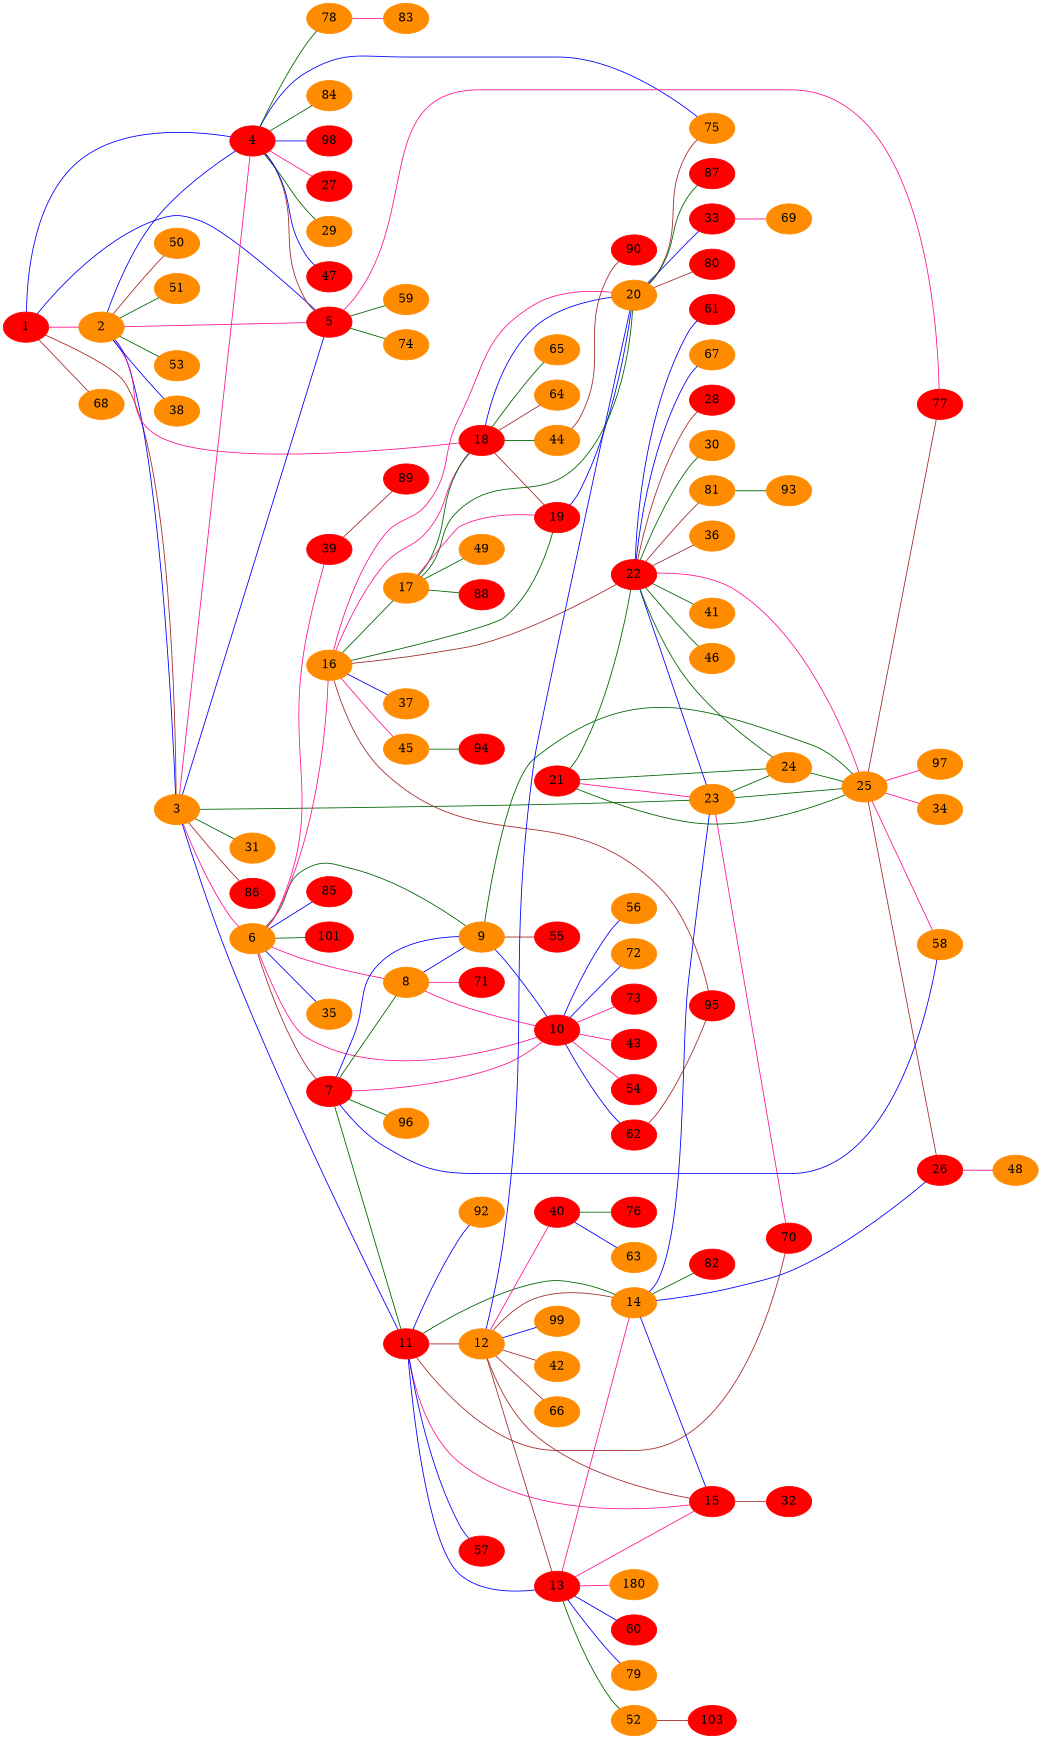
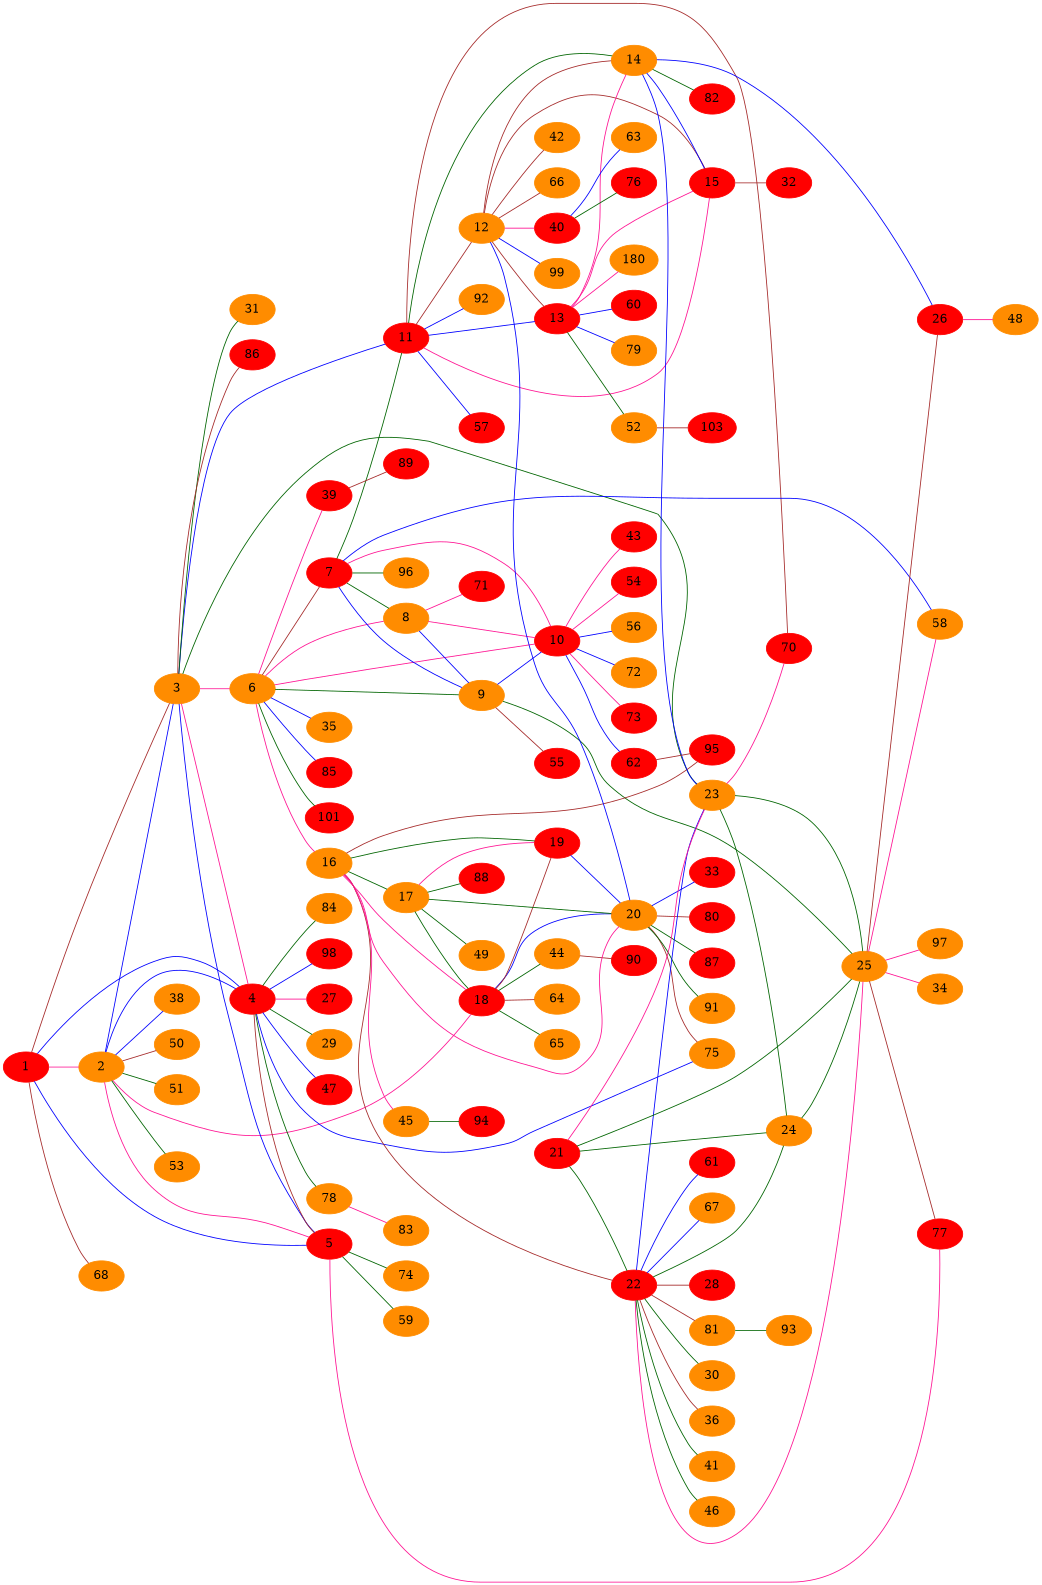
node "69": removed
node "37": removed
node "91": added
